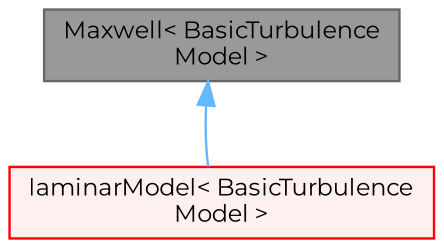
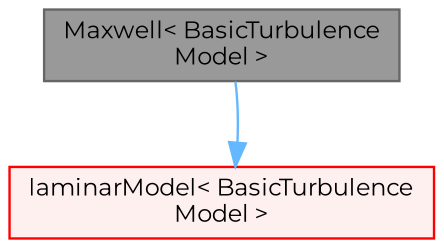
edge "laminarModel< BasicTurbulence Model >" -> "Maxwell< BasicTurbulence Model >": reversed
